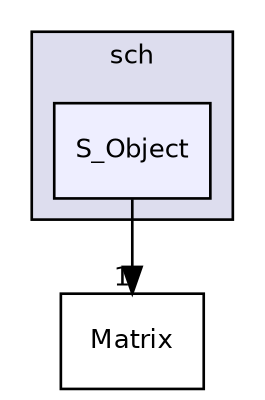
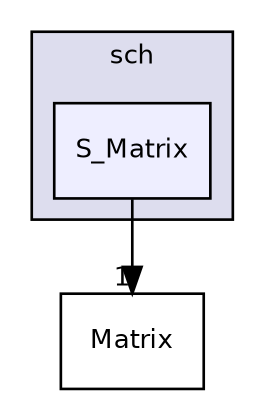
node "S_Object": label "S_Object" -> "S_Matrix"
